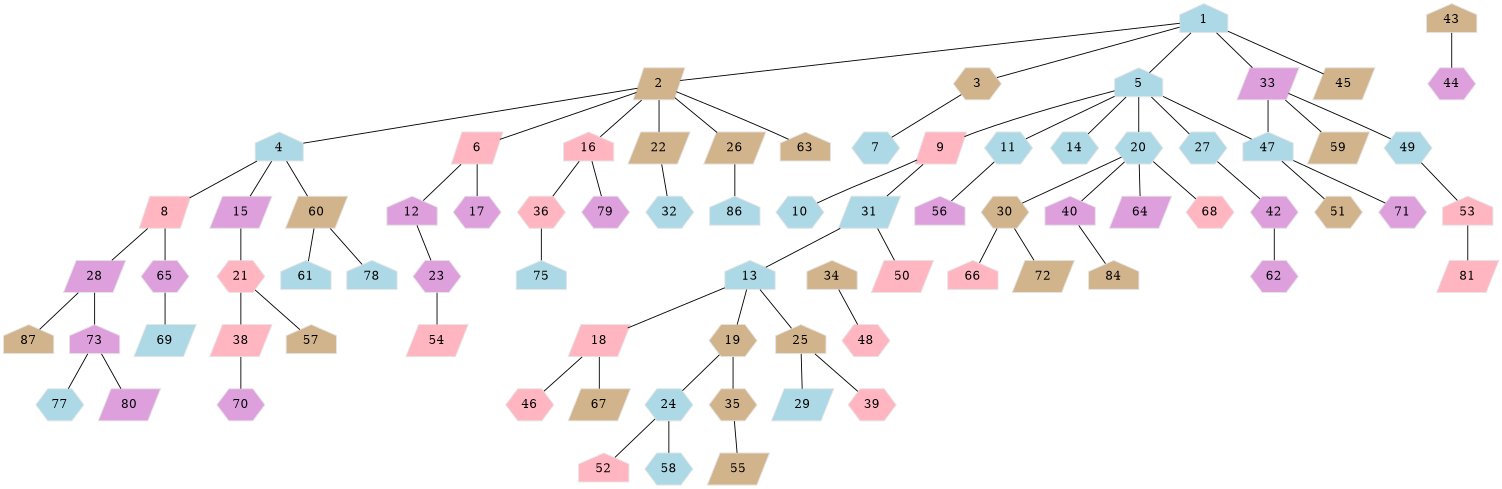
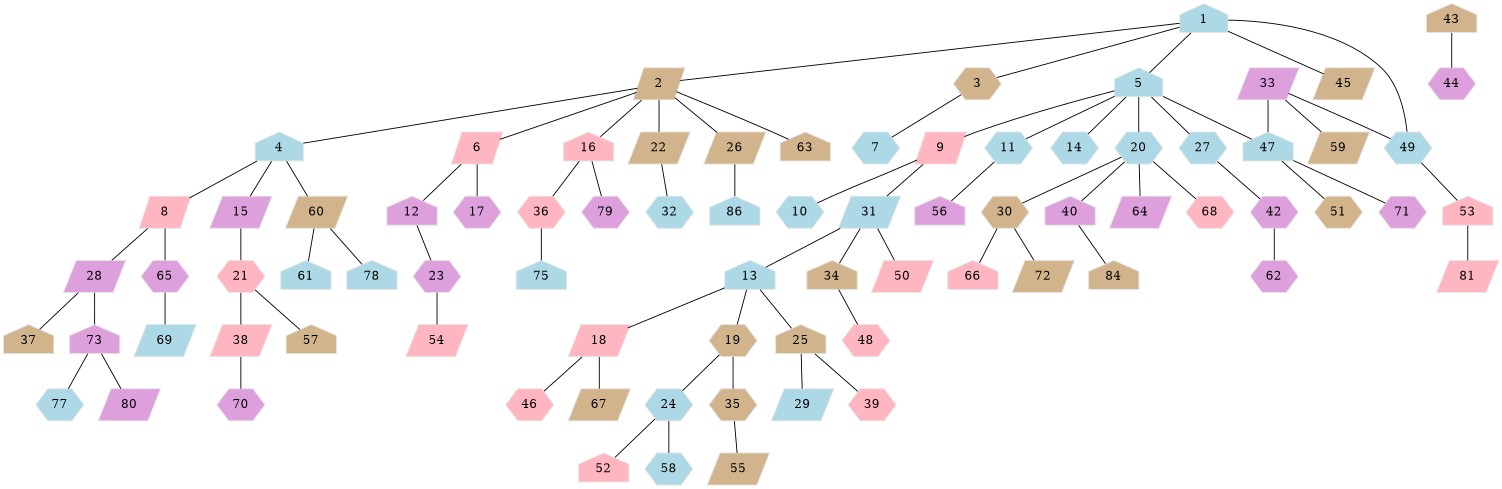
edge "1" -- "33": now "1" -- "49"
edge "31" -- "34": added
node "87": label "87" -> "37"
